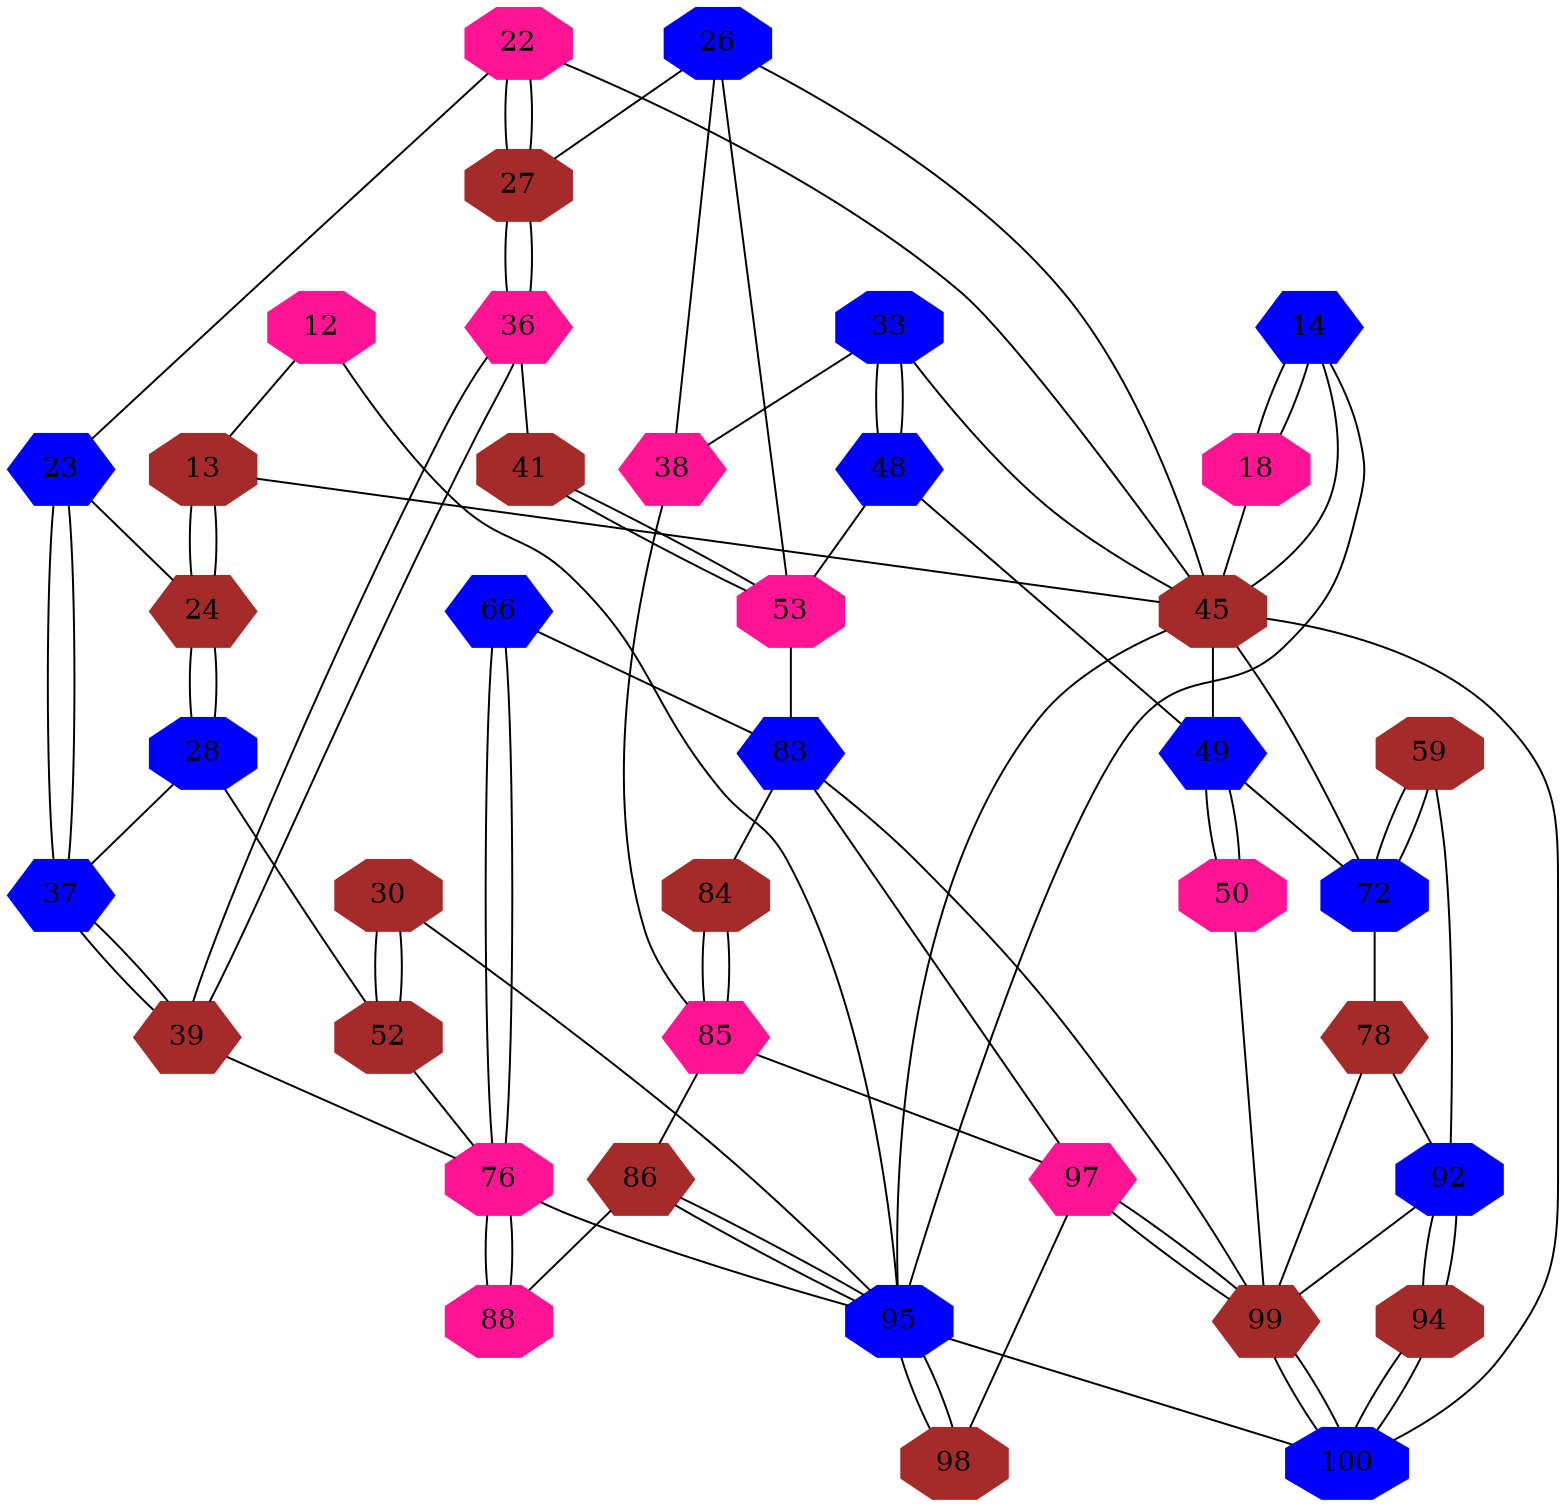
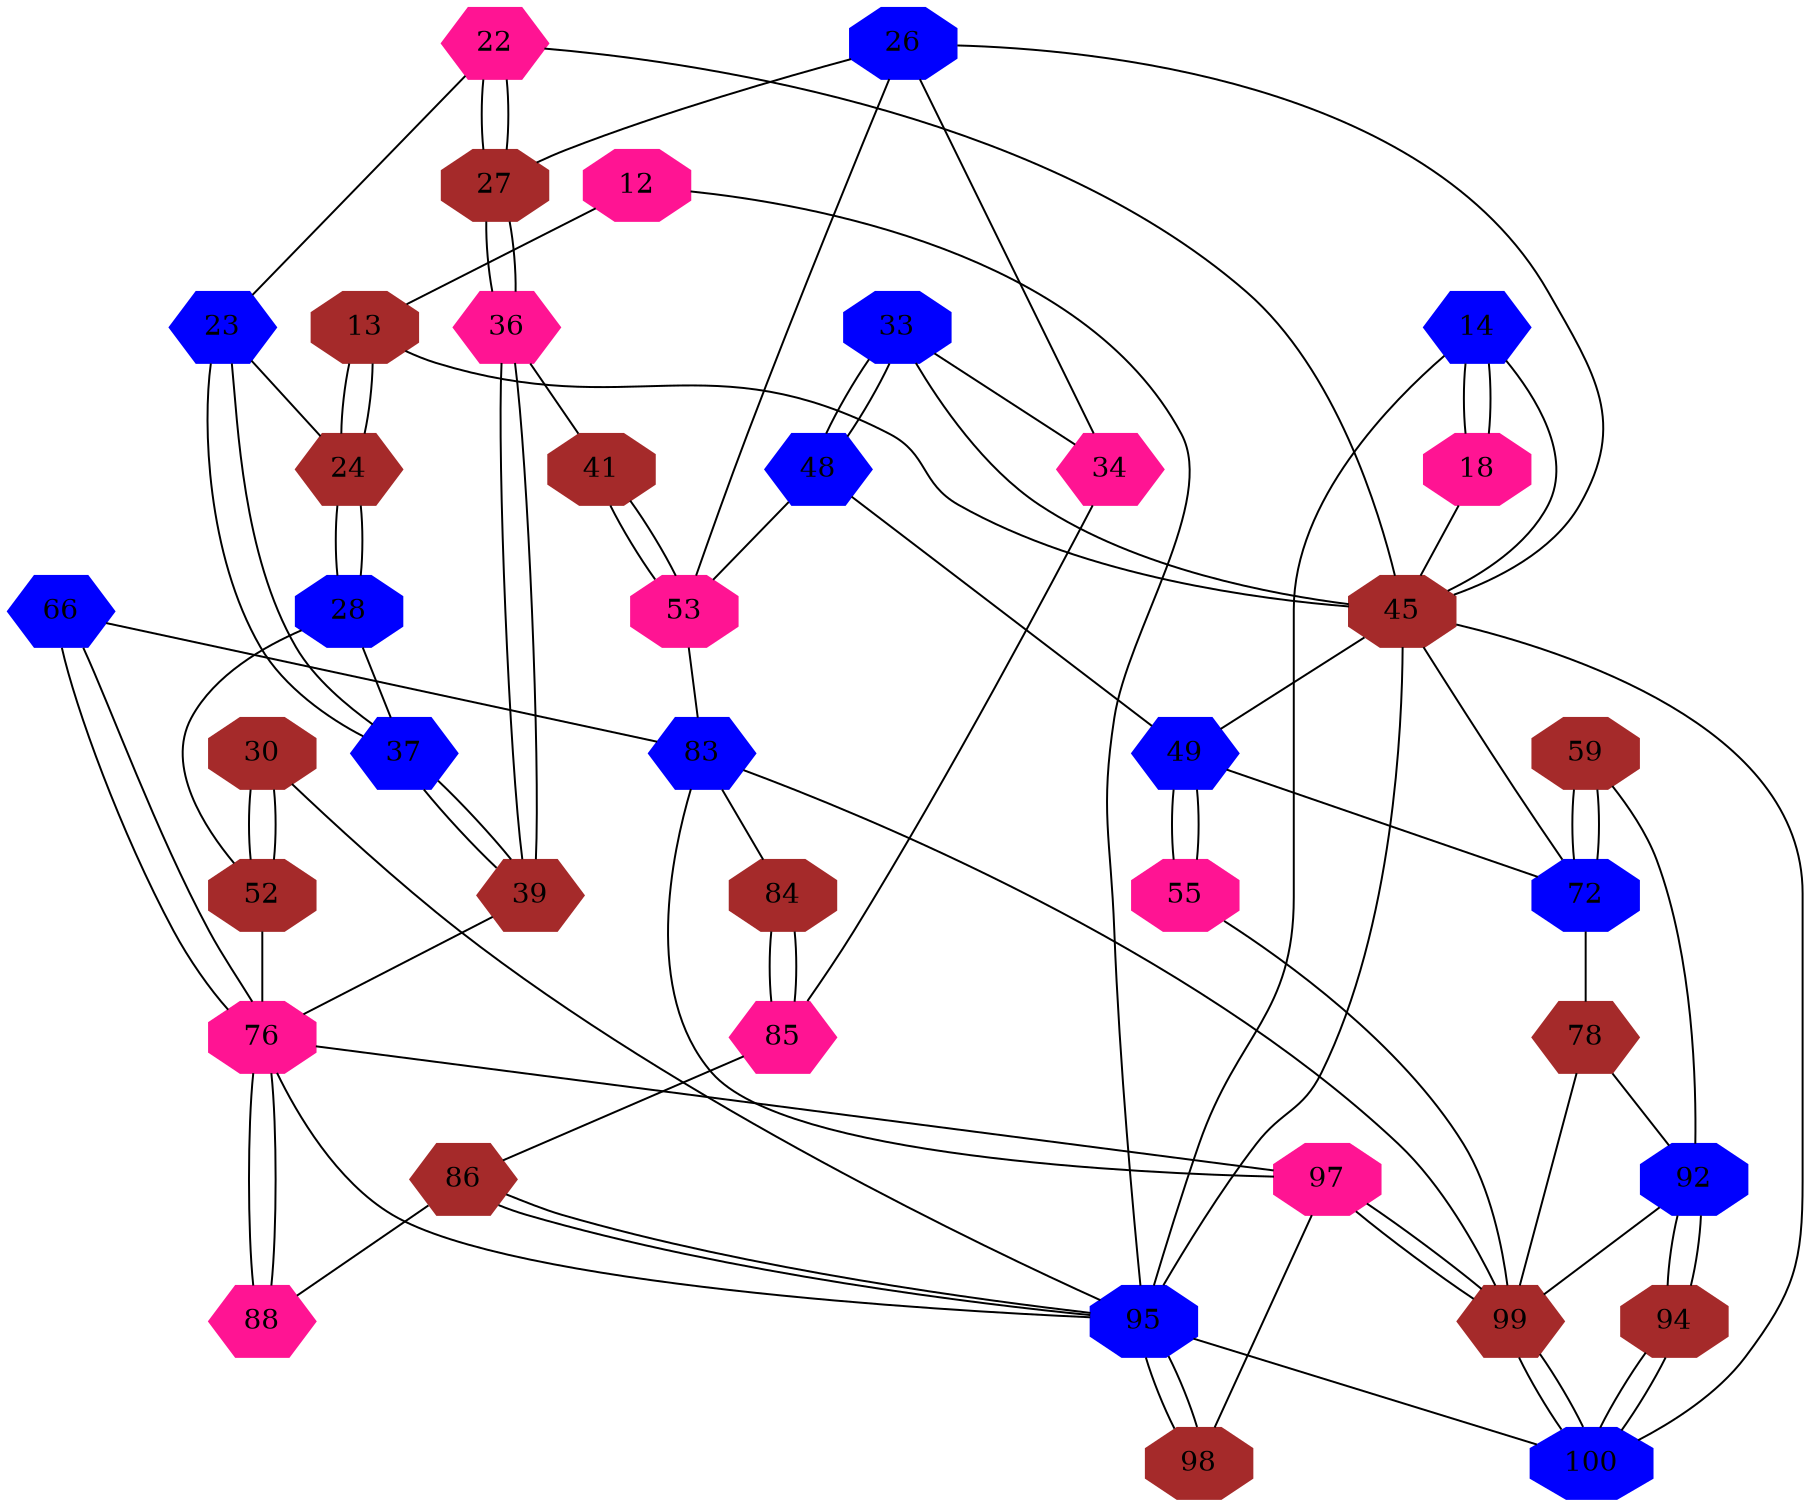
node "22": shape octagon -> hexagon
node "38": label "38" -> "34"
node "50": label "50" -> "55"
edge "85" -- "97": now "76" -- "97"
node "97": shape hexagon -> octagon
node "88": shape octagon -> hexagon
